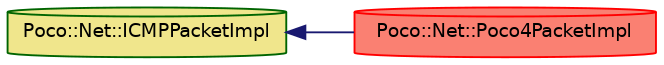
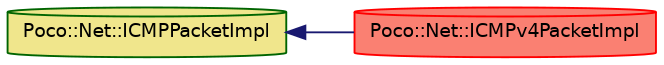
node "Poco::Net::Poco4PacketImpl": label "Poco::Net::Poco4PacketImpl" -> "Poco::Net::ICMPv4PacketImpl"
